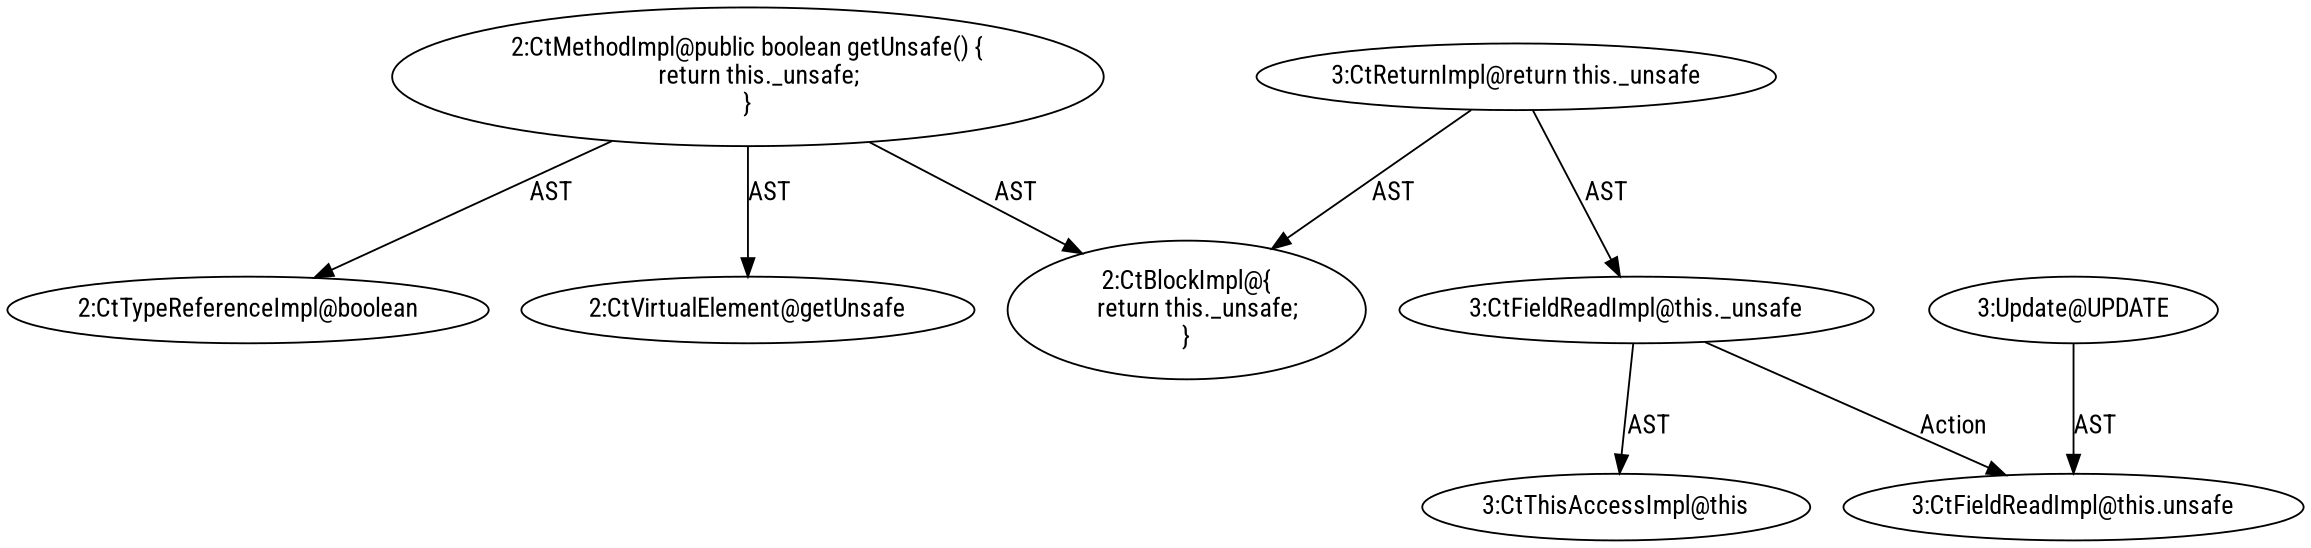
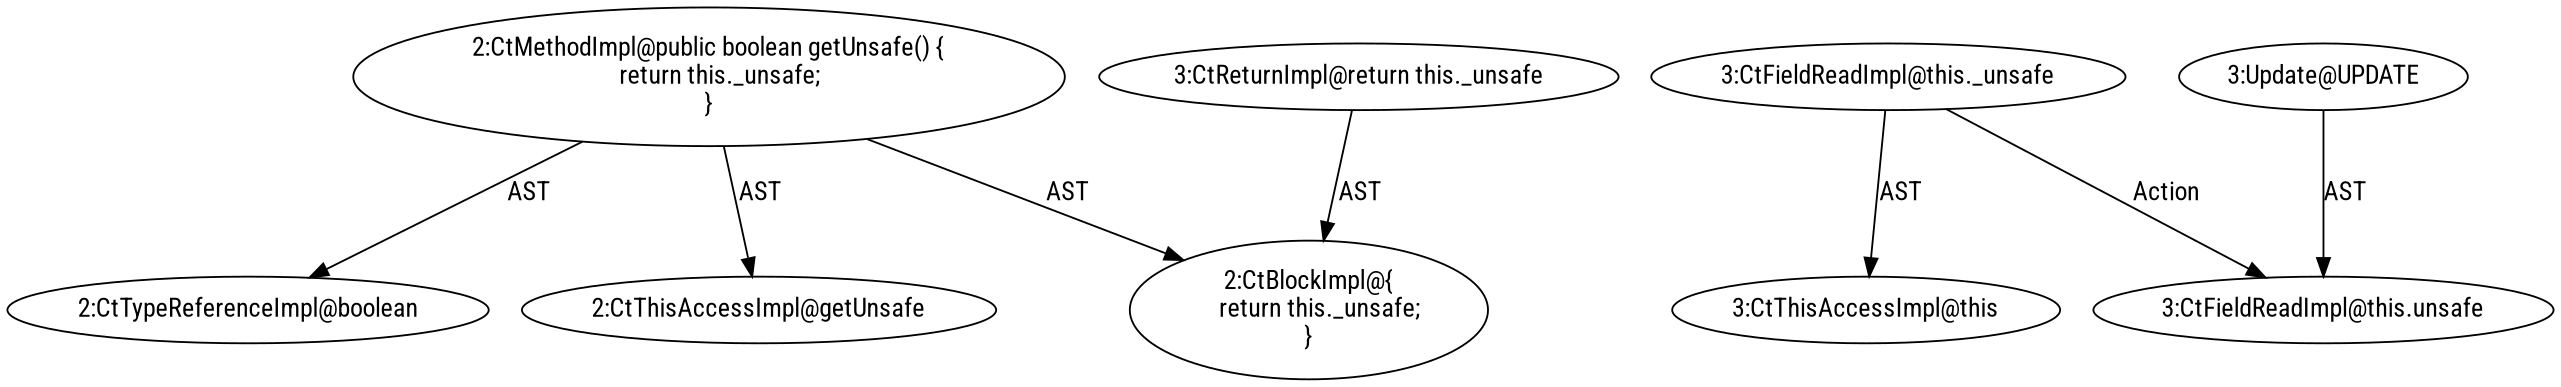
edge "3:CtReturnImpl@return this._unsafe" -> "3:CtFieldReadImpl@this._unsafe": removed, label "AST"
node "2:CtVirtualElement@getUnsafe": label "2:CtVirtualElement@getUnsafe" -> "2:CtThisAccessImpl@getUnsafe"
